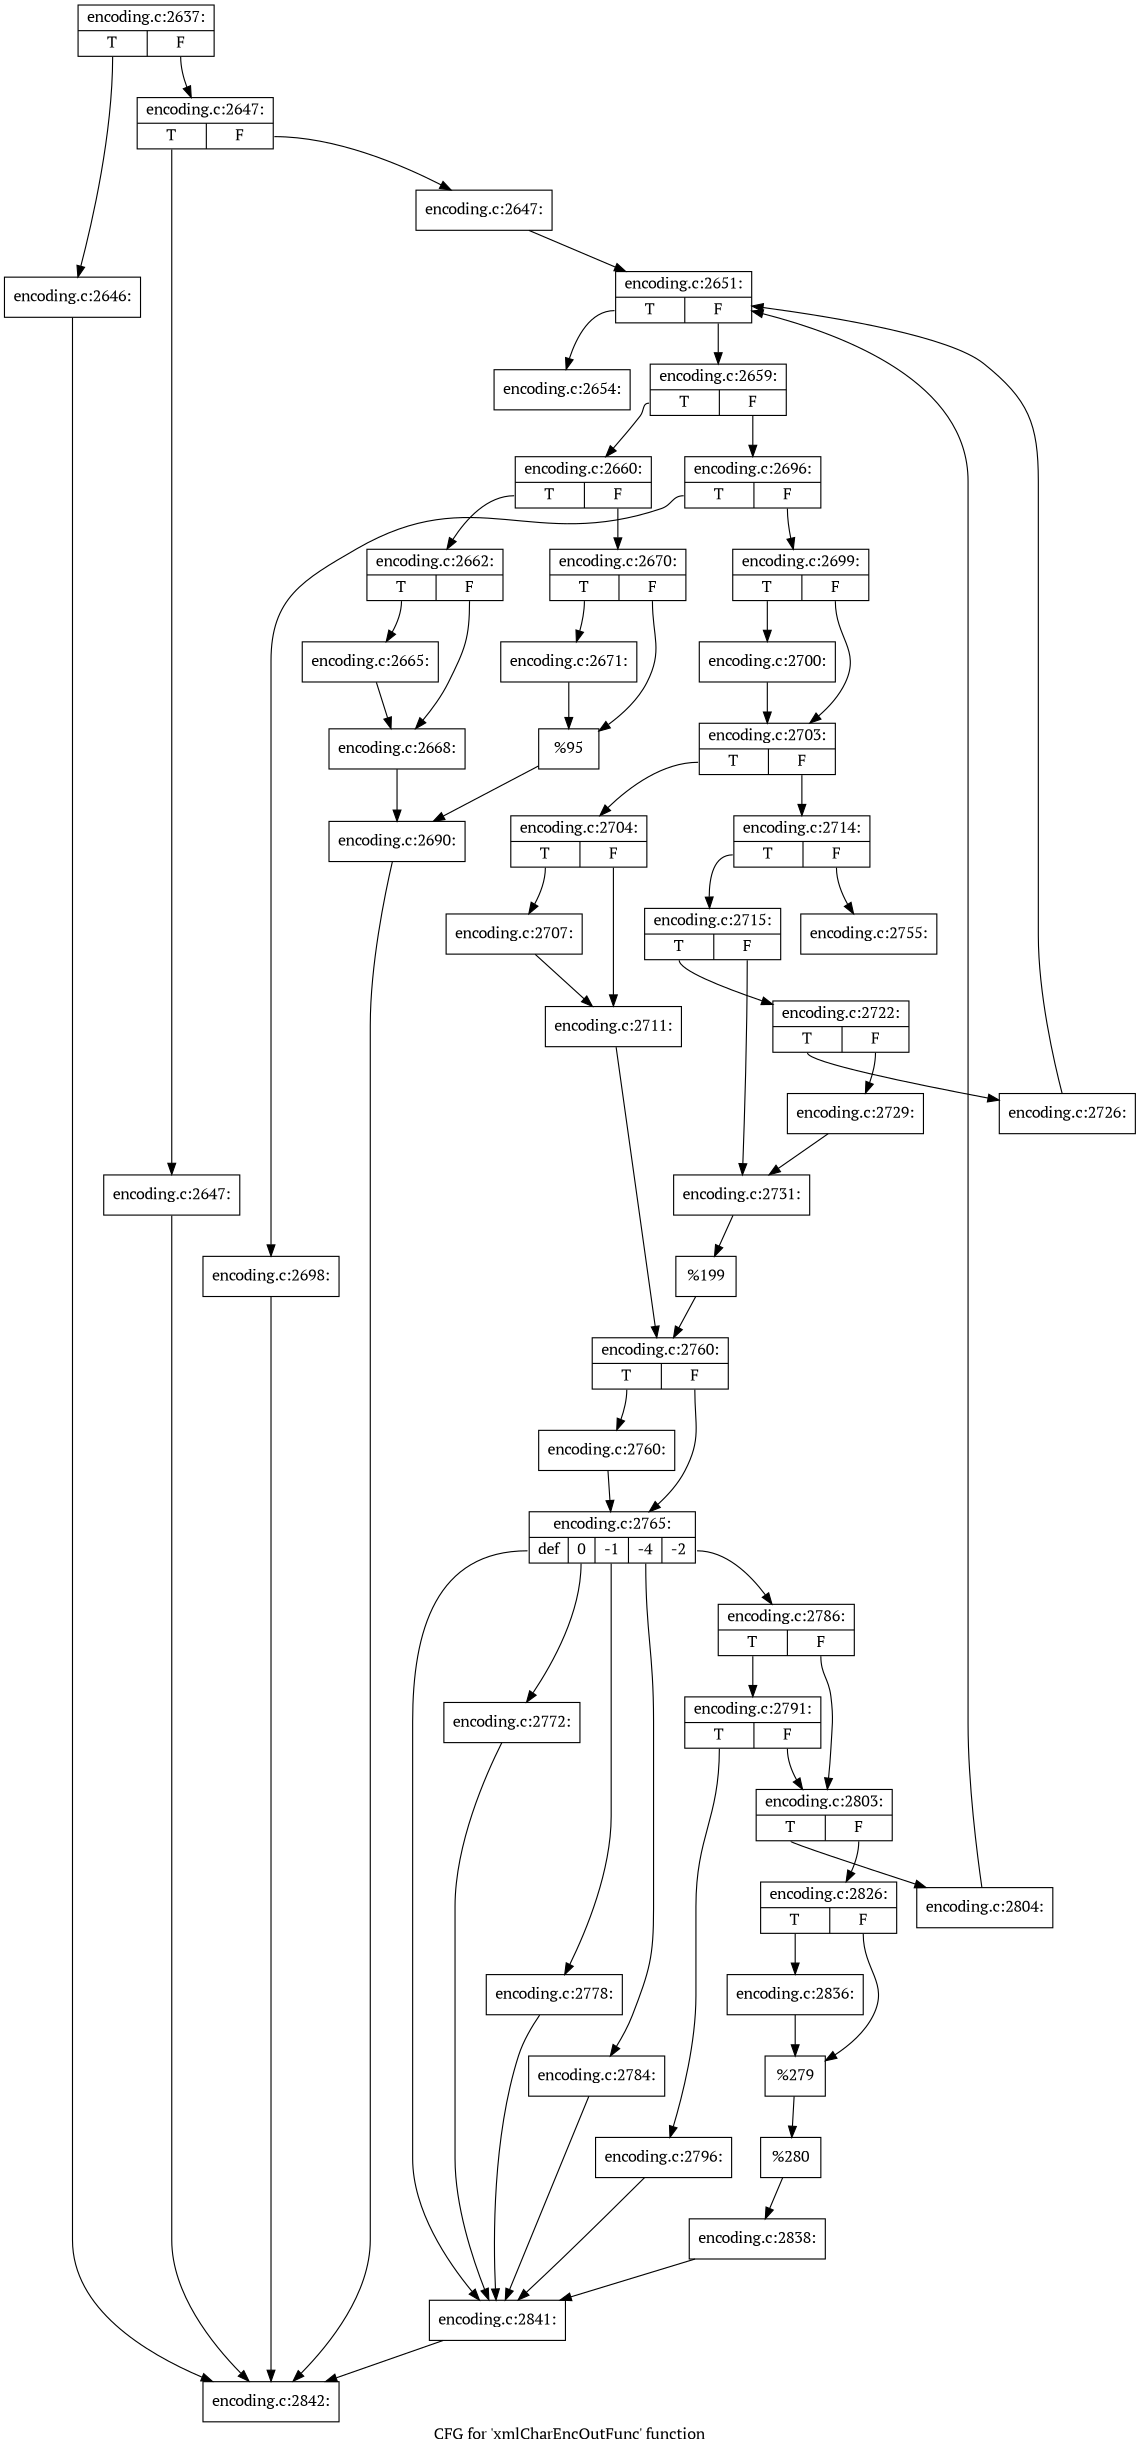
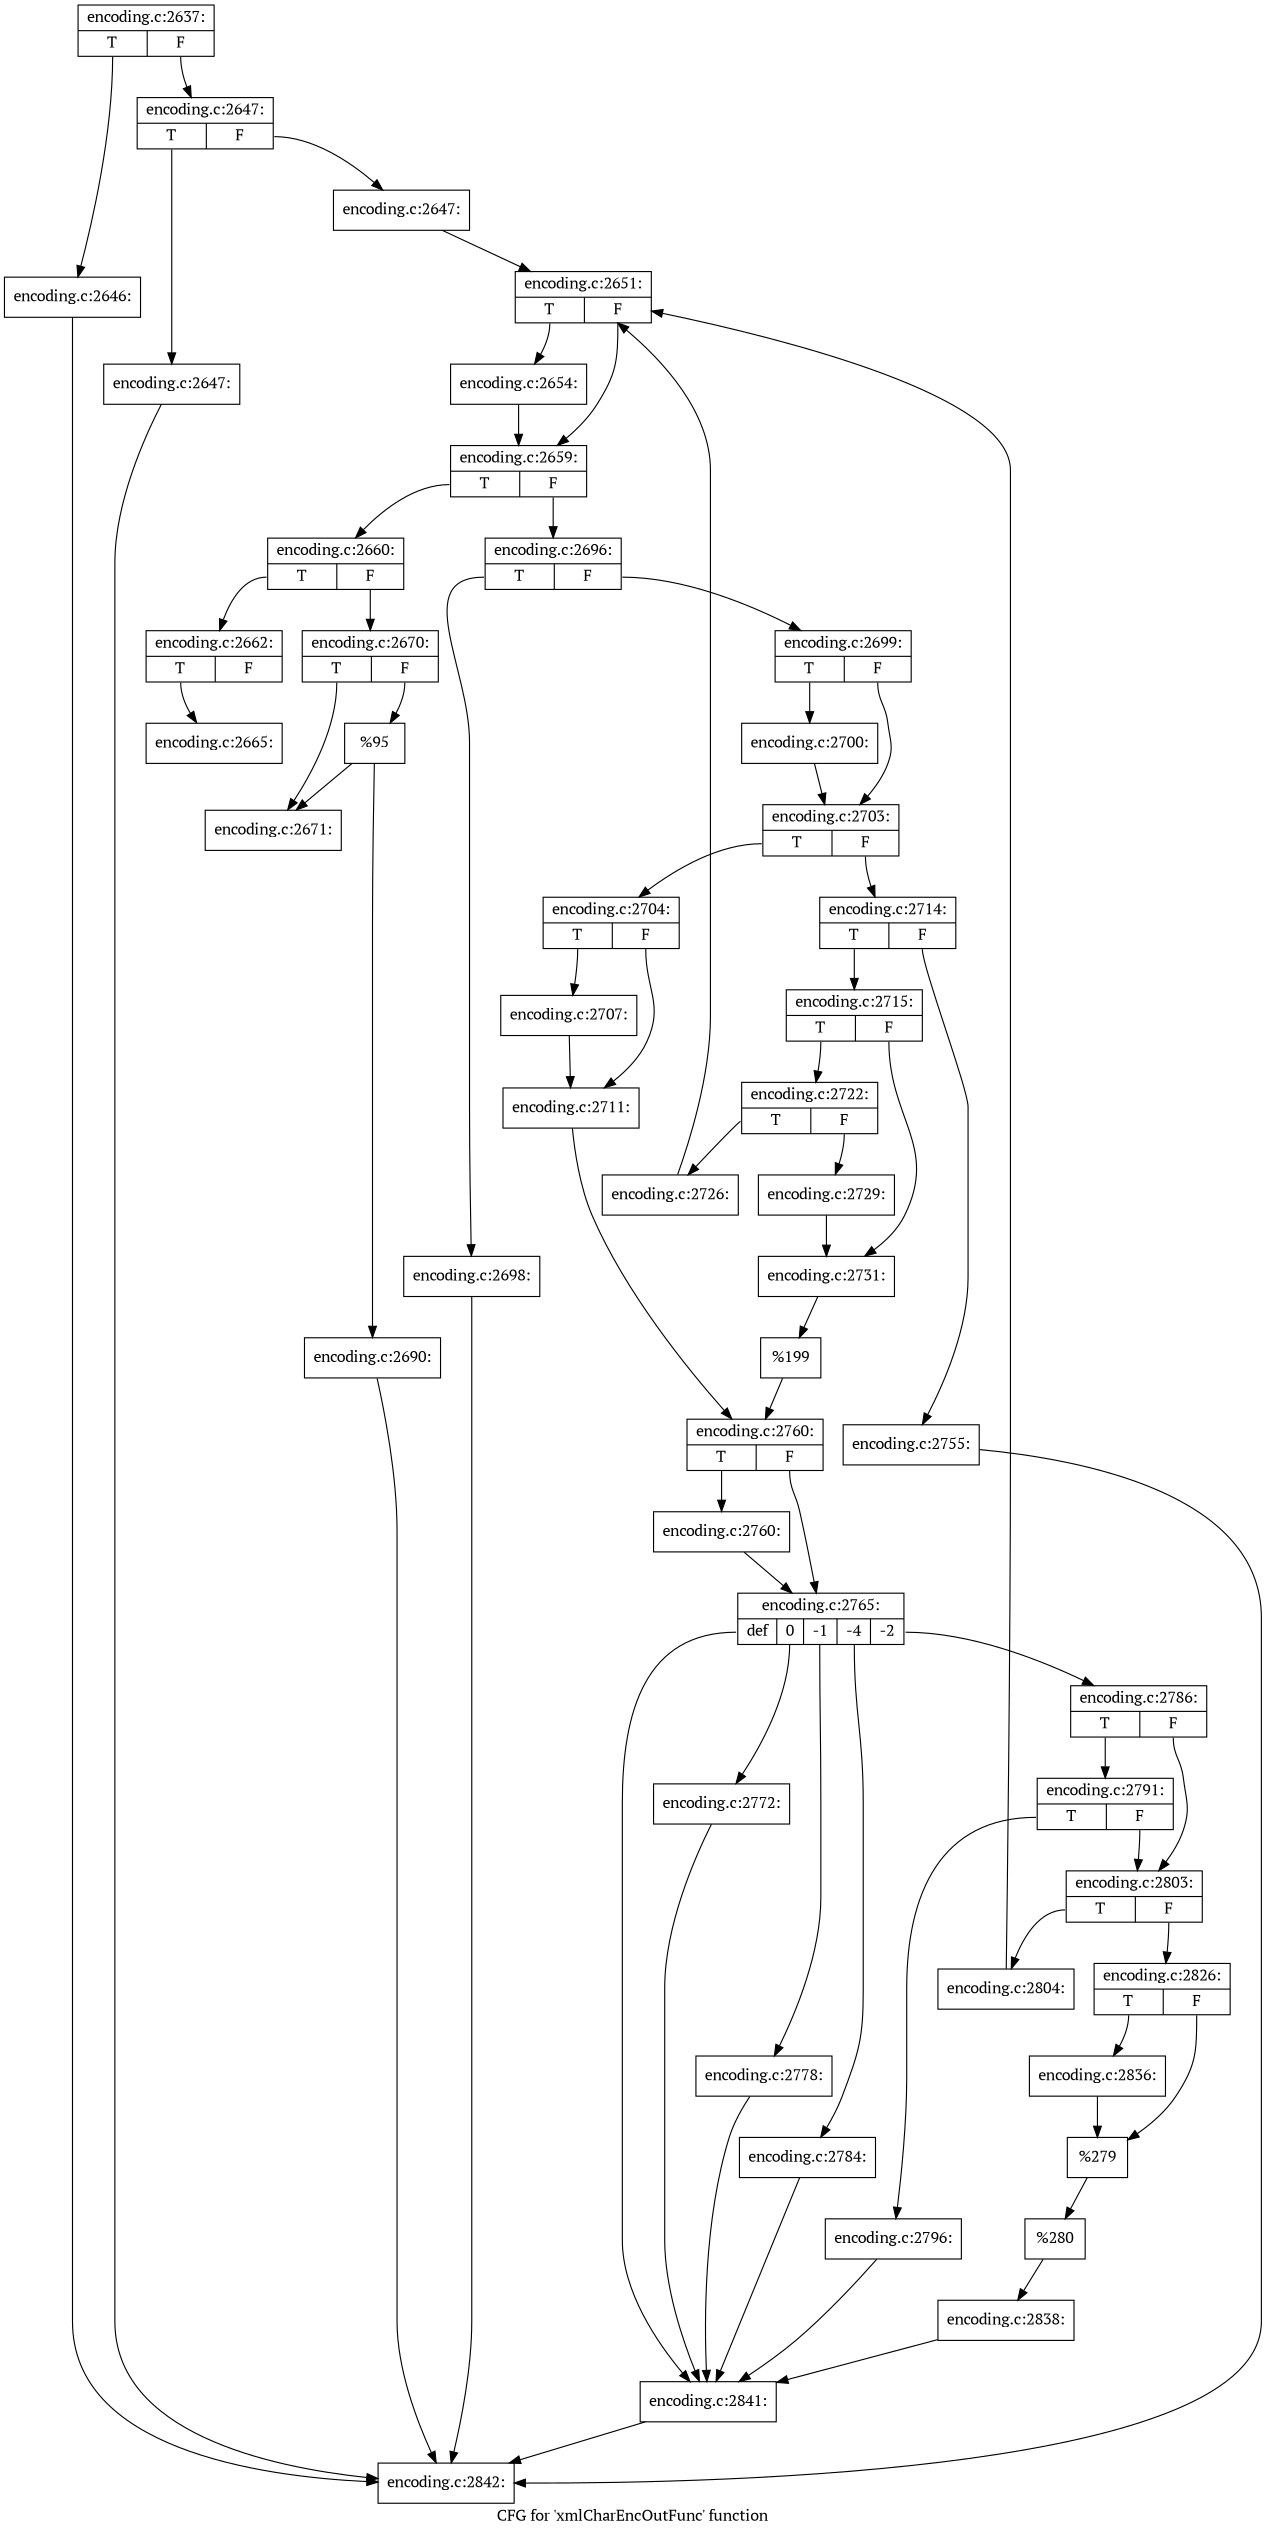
edge "encoding.c:2654:" -> "encoding.c:2659:": added
edge "encoding.c:2671:" -> "%95": reversed
node "encoding.c:2668:": removed
edge "encoding.c:2755:" -> "encoding.c:2842:": added
